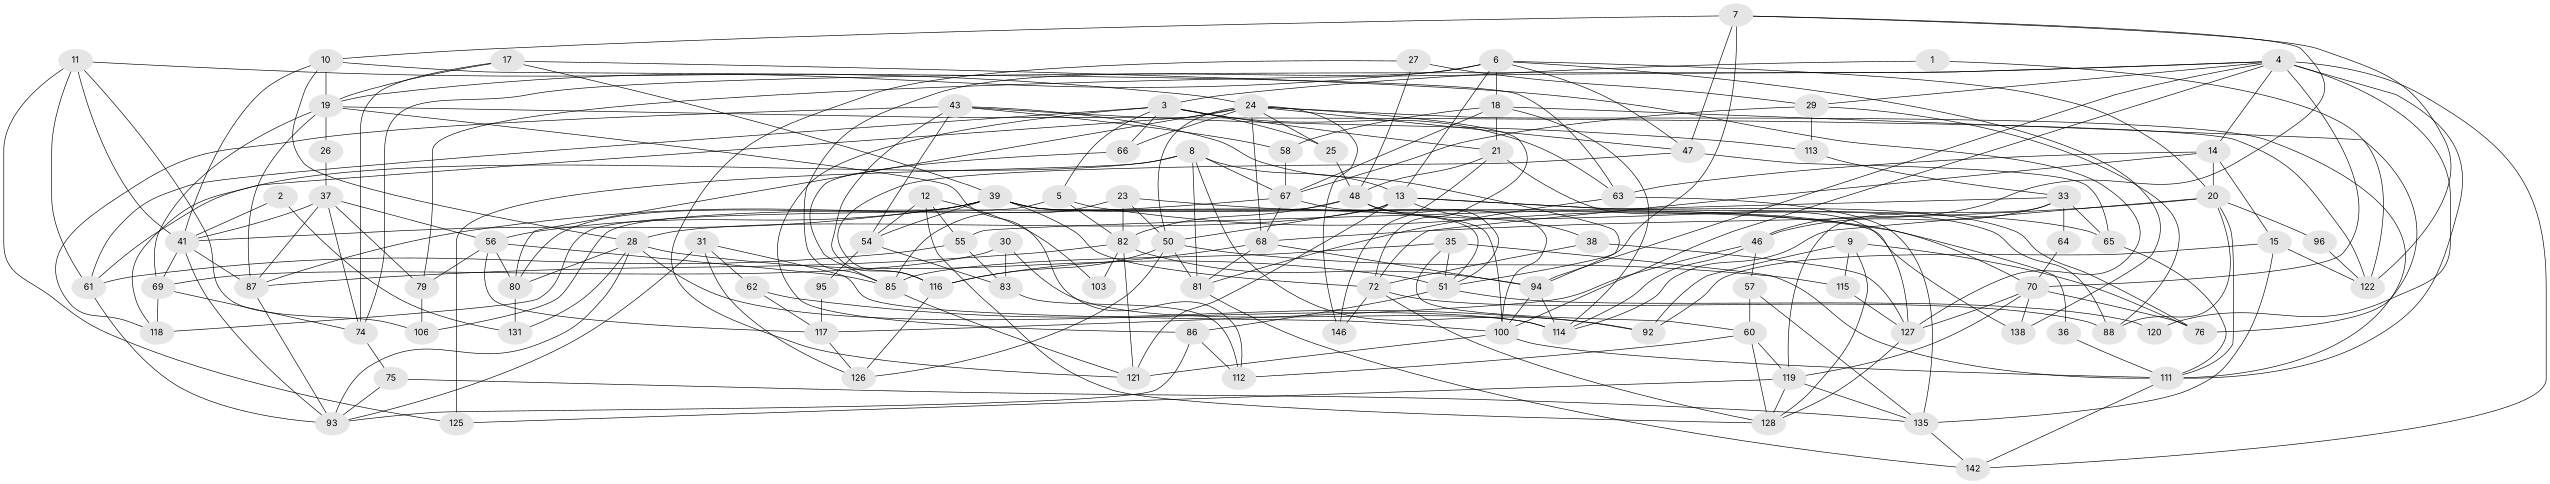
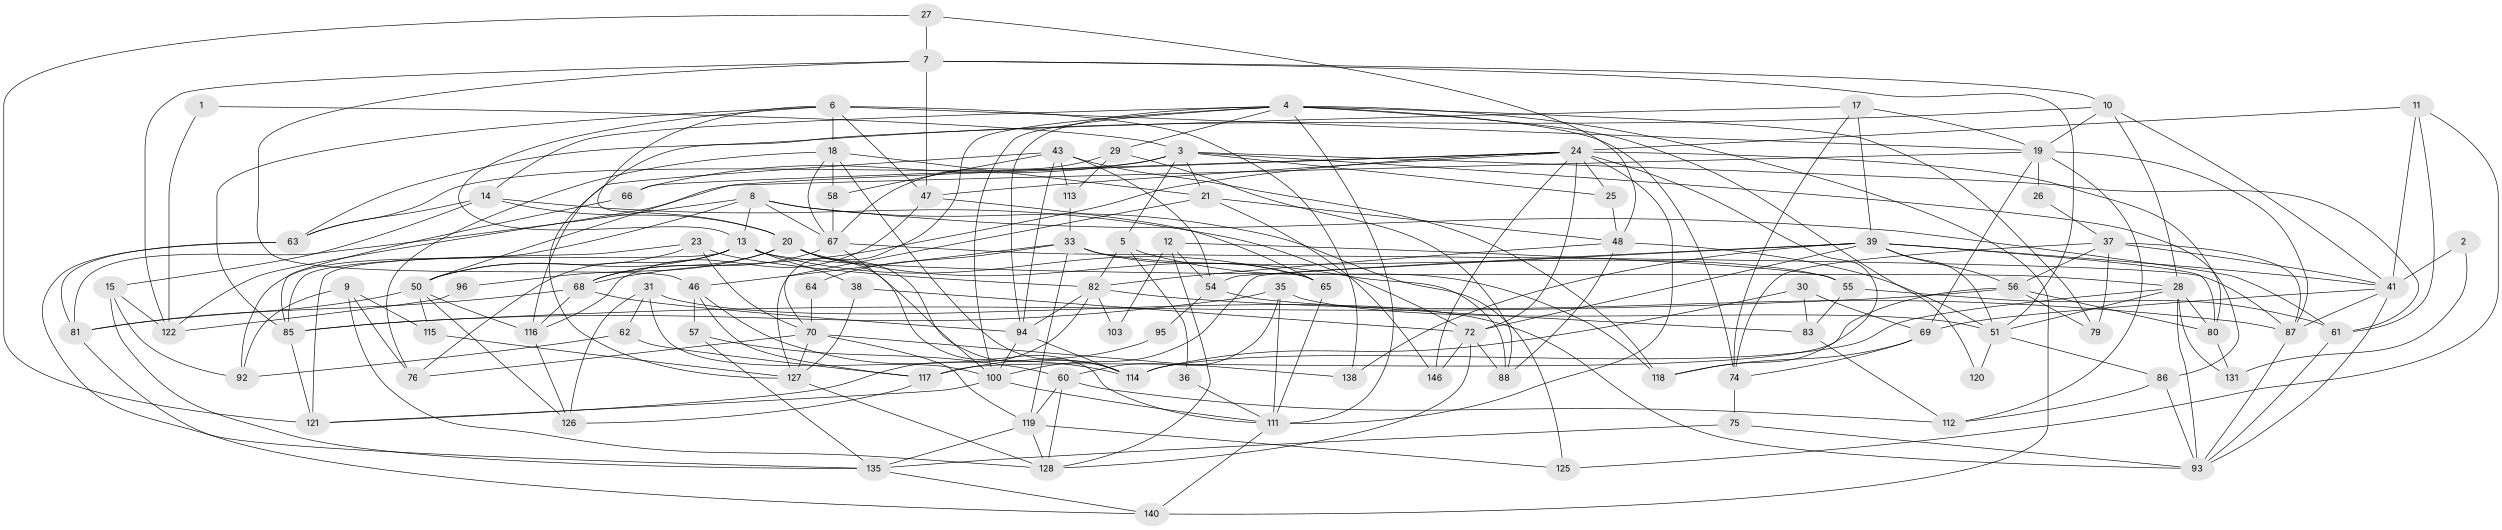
edge "27" -- "29": now "27" -- "7"
node "106": removed
node "142": label "142" -> "140"
